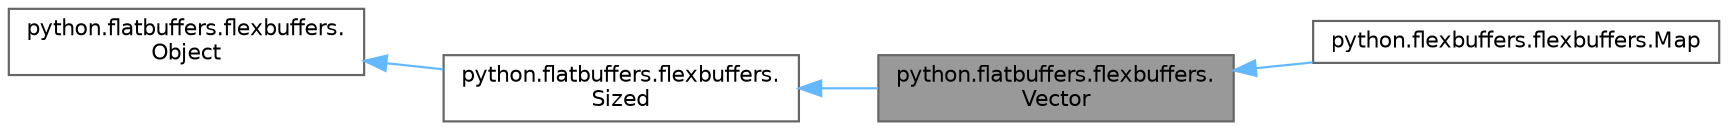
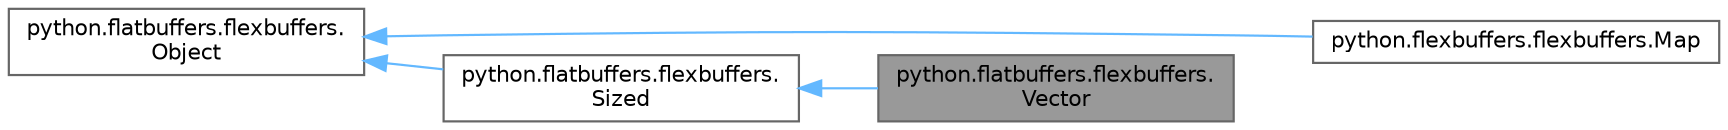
edge "python.flexbuffers.flexbuffers.Map" -> "python.flatbuffers.flexbuffers. Vector": now "python.flexbuffers.flexbuffers.Map" -> "python.flatbuffers.flexbuffers. Object"
